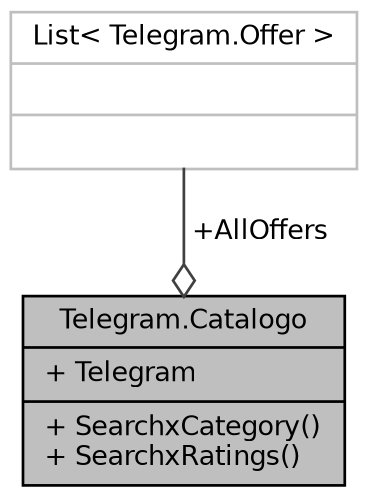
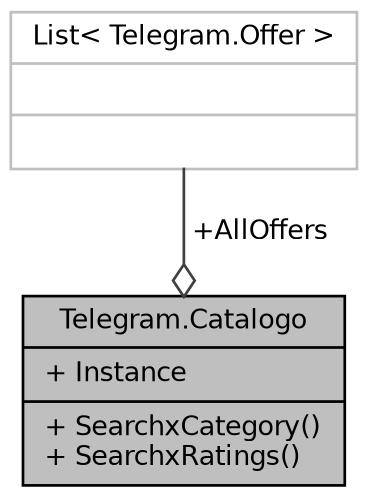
node "Telegram.Catalogo": text "+ Telegram" -> "+ Instance"
